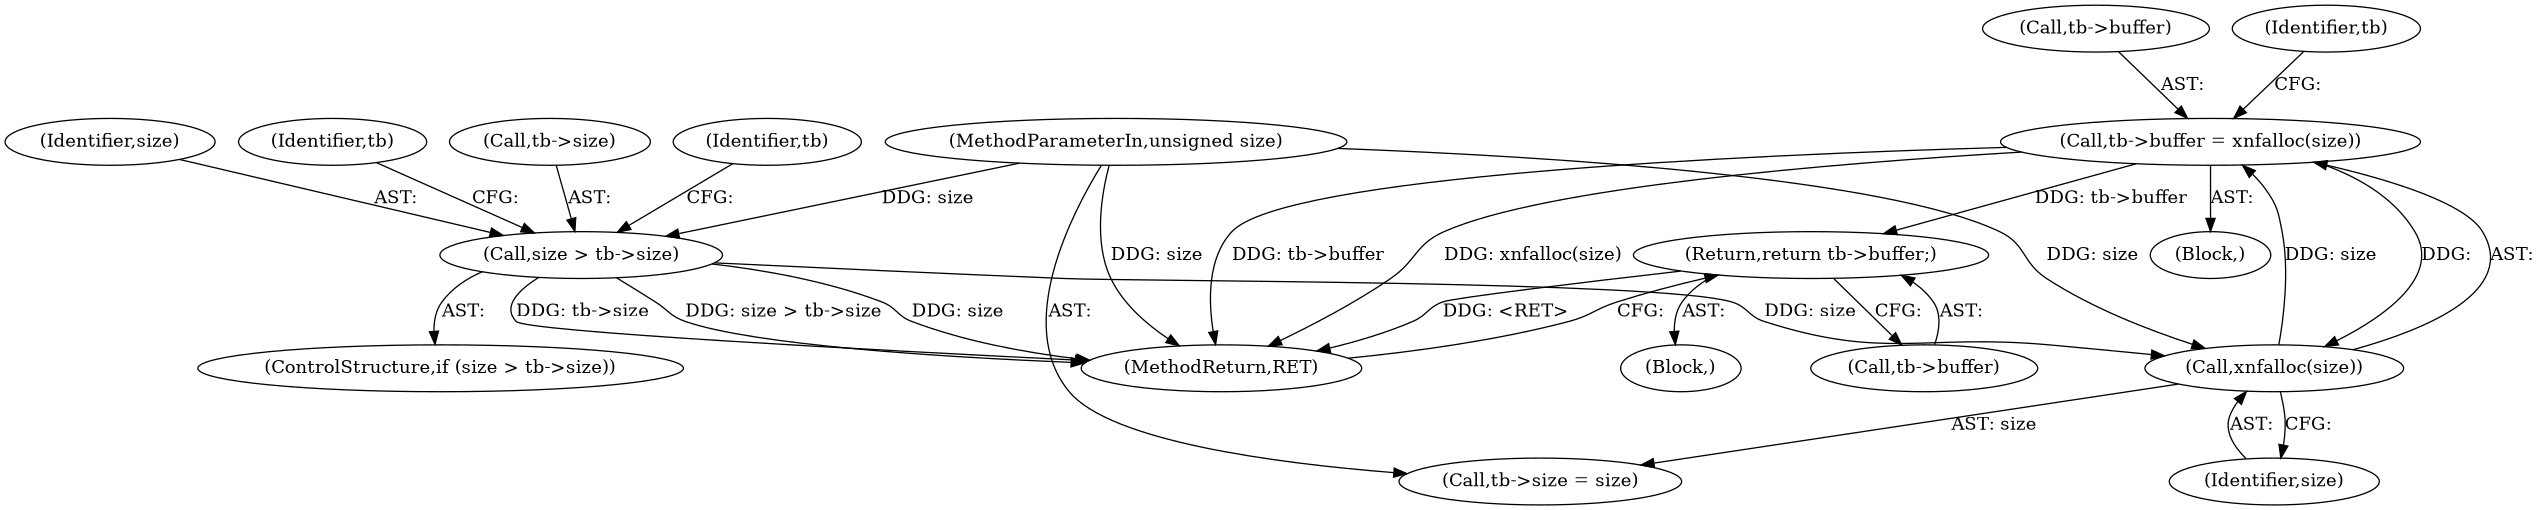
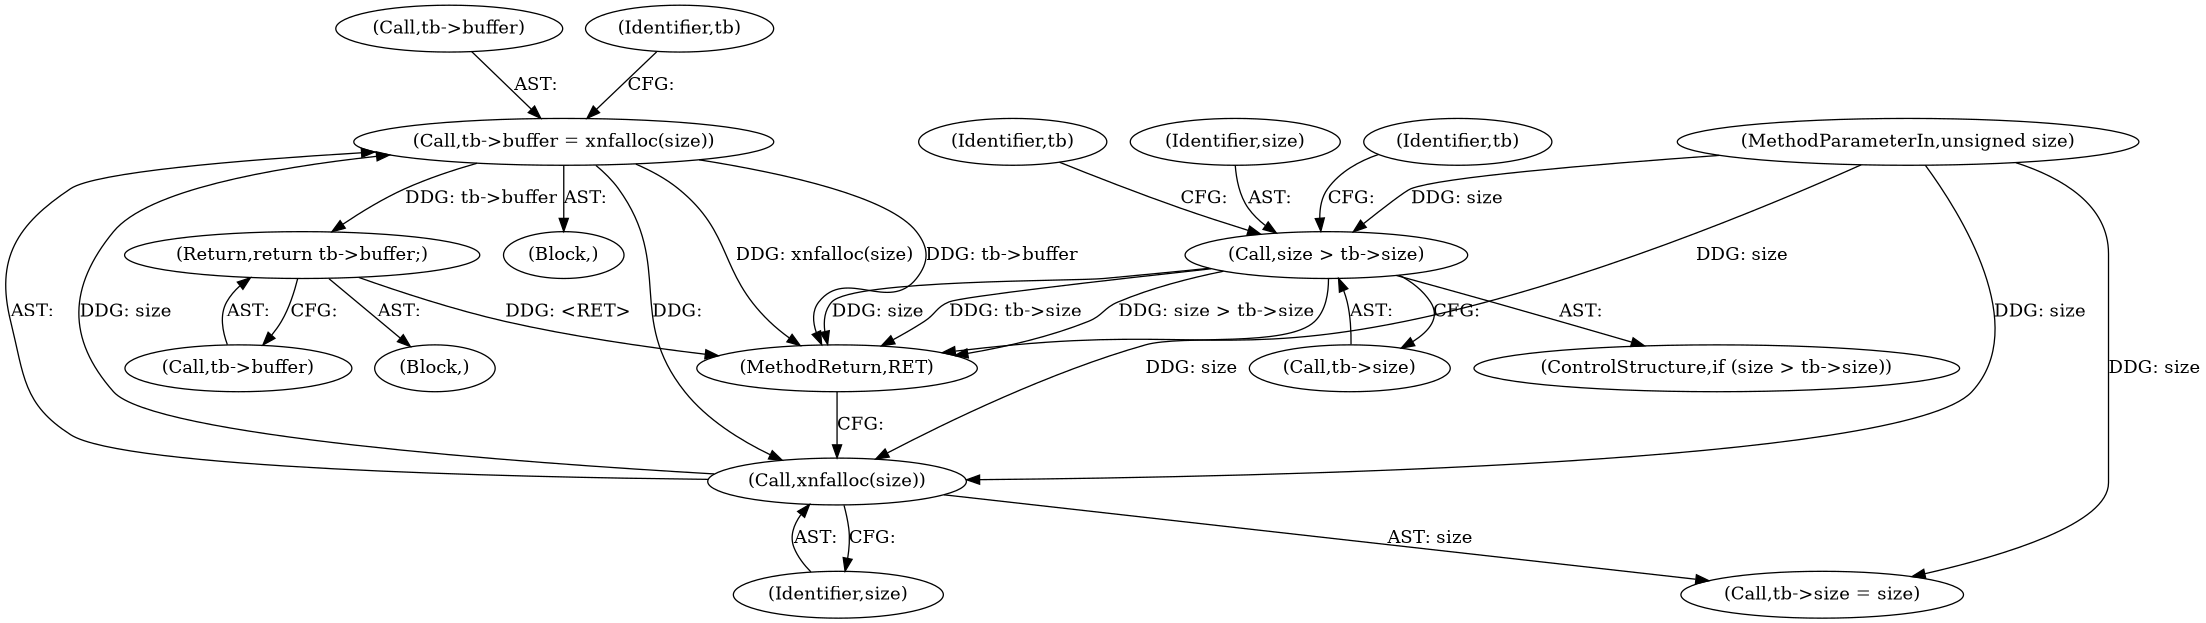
edge "(Call,size > tb->size)" -> "(Call,tb->size)": added, label "CFG:"
edge "(MethodParameterIn,unsigned size)" -> "(Call,tb->size = size)": label "AST: " -> "DDG: size"
edge "(MethodReturn,RET)" -> "(Return,return tb->buffer;)": now "(MethodReturn,RET)" -> "(Call,xnfalloc(size))"
